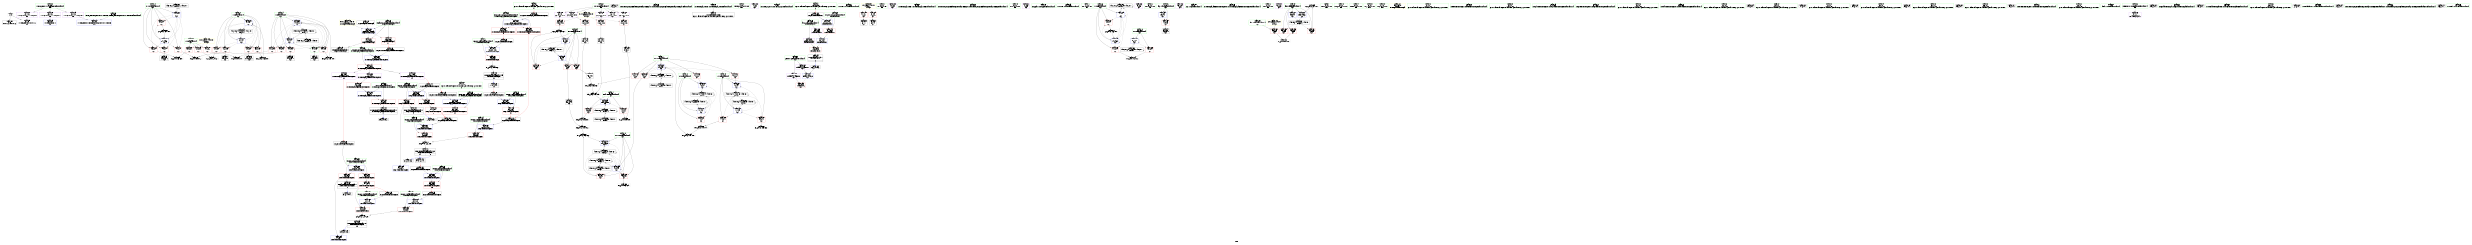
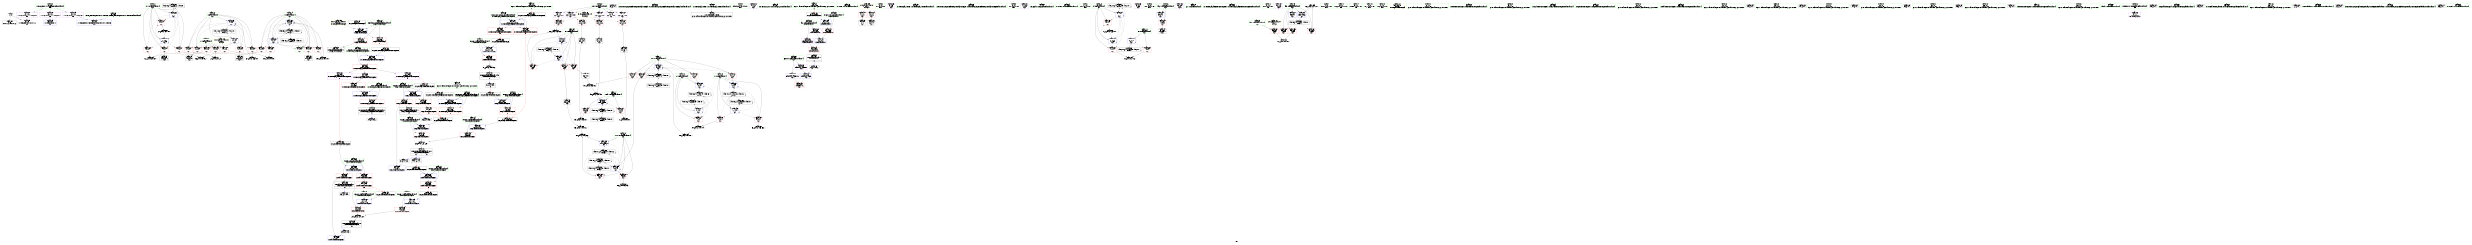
node "NodeID: 94": removed
